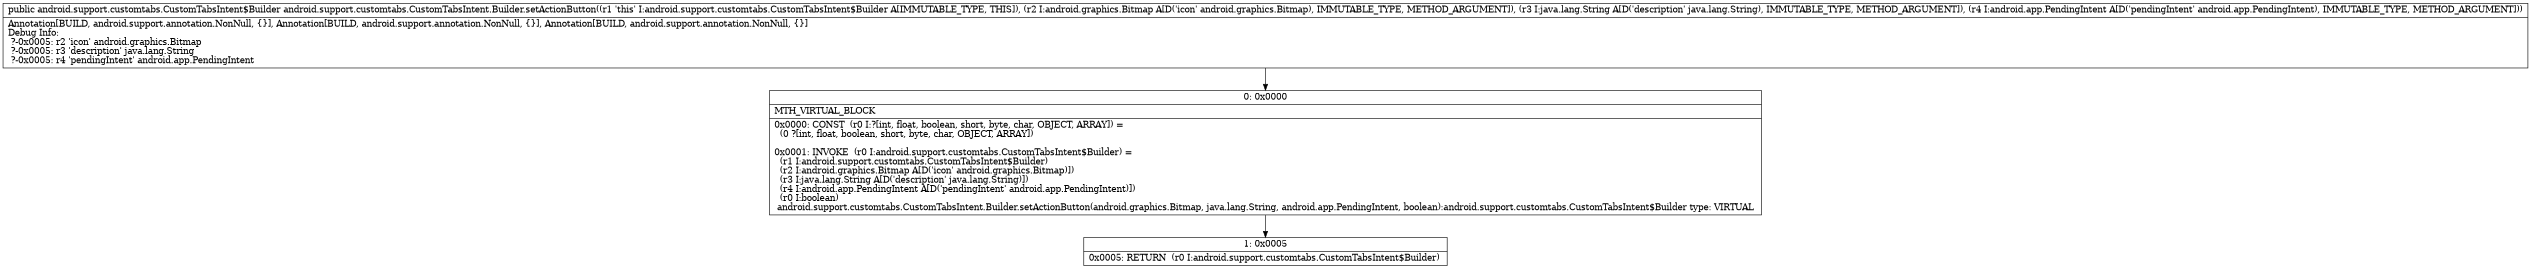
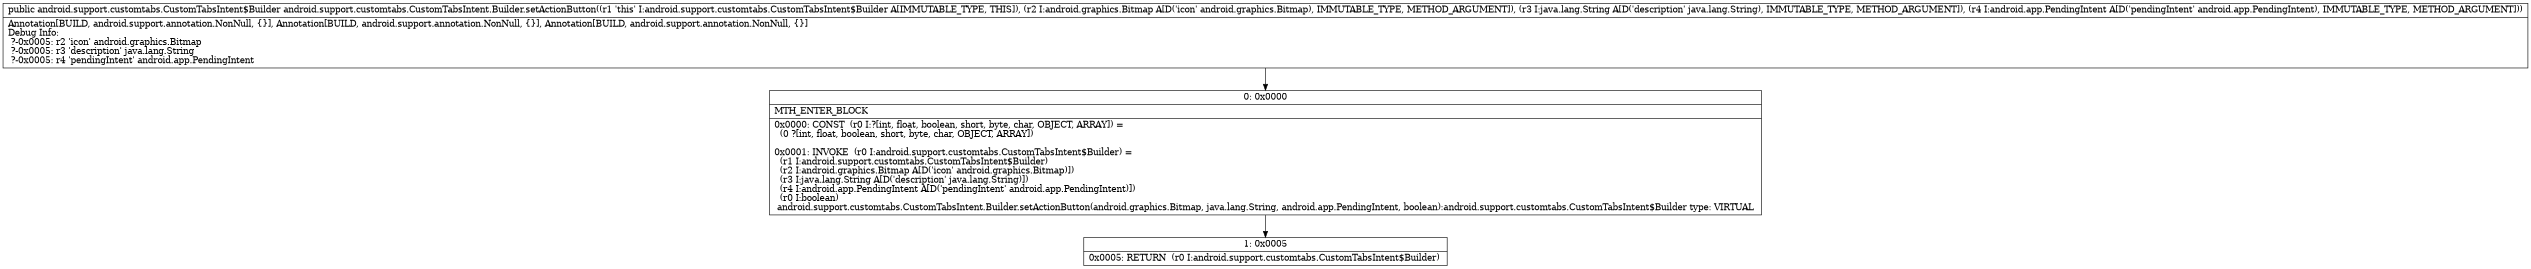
node "0: 0x0000": text "MTH_VIRTUAL_BLOCK" -> "MTH_ENTER_BLOCK"
